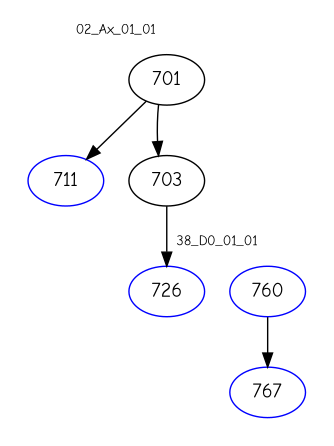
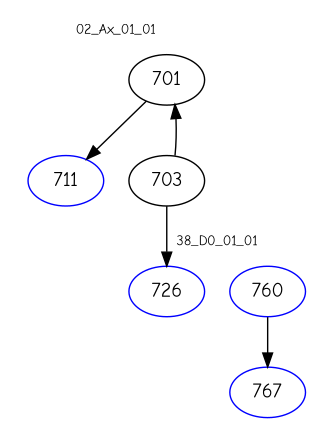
edge "701" -> "703": reversed
